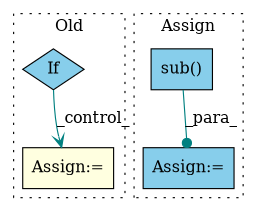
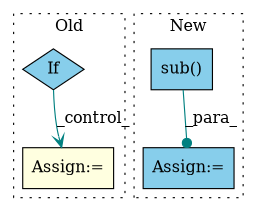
cluster "Assign": label "Assign" -> "New"
